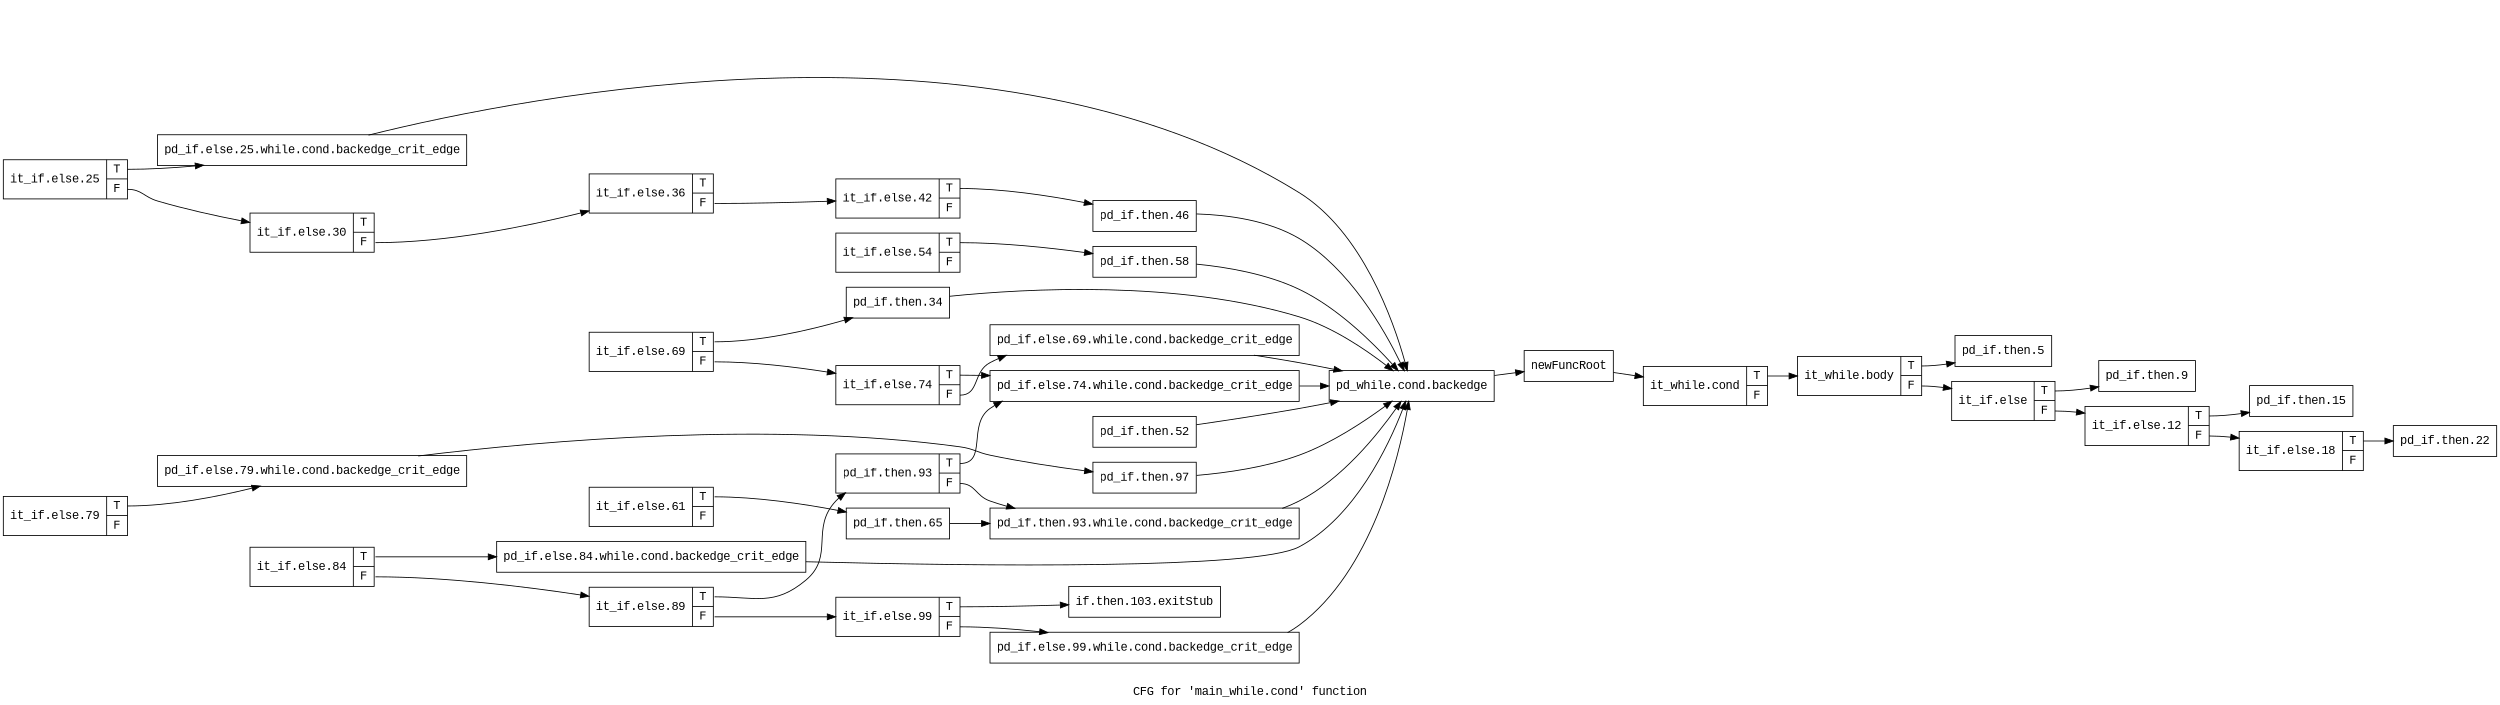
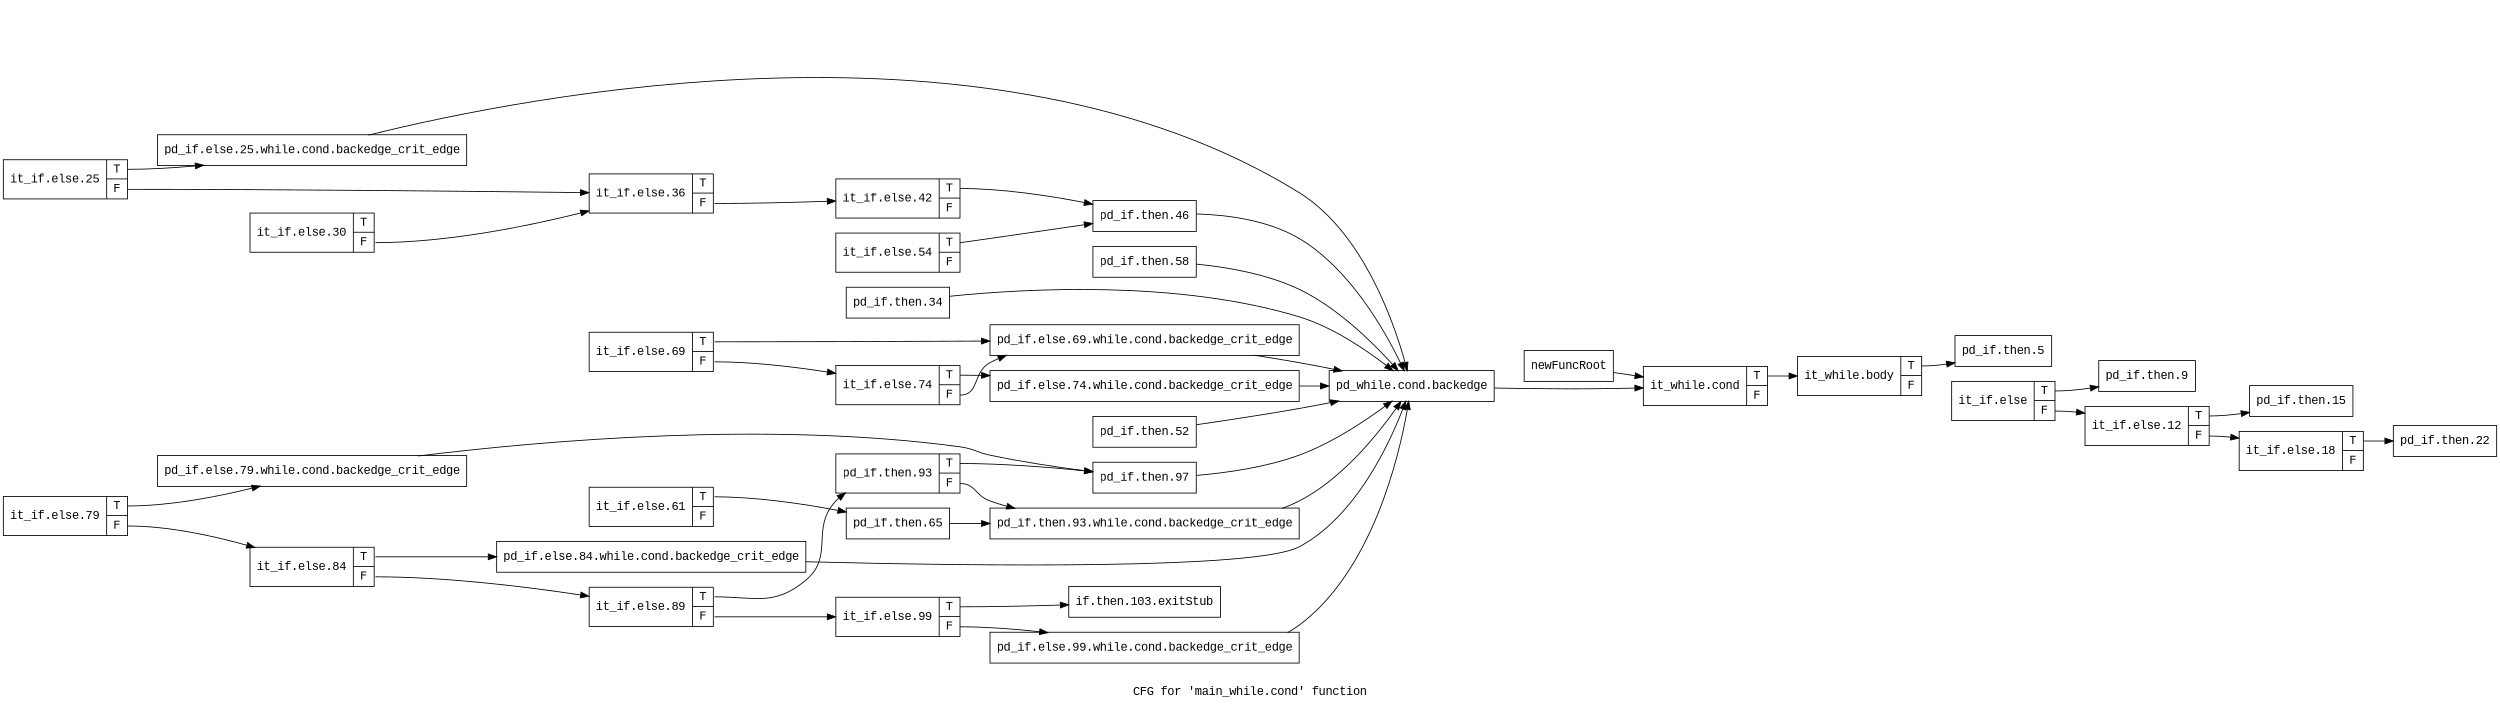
edge "it_if.else.25" -> "it_if.else.30": now "it_if.else.25" -> "it_if.else.36"
edge "it_if.else.54" -> "pd_if.then.58": now "it_if.else.54" -> "pd_if.then.46"
edge "it_if.else.69" -> "pd_if.then.34": now "it_if.else.69" -> "pd_if.else.69.while.cond.backedge_crit_edge"
edge "pd_while.cond.backedge" -> "newFuncRoot": now "pd_while.cond.backedge" -> "it_while.cond"
edge "it_while.body" -> "it_if.else": removed
edge "pd_if.then.93" -> "pd_if.else.74.while.cond.backedge_crit_edge": now "pd_if.then.93" -> "pd_if.then.97"
edge "it_if.else.79" -> "it_if.else.84": added
